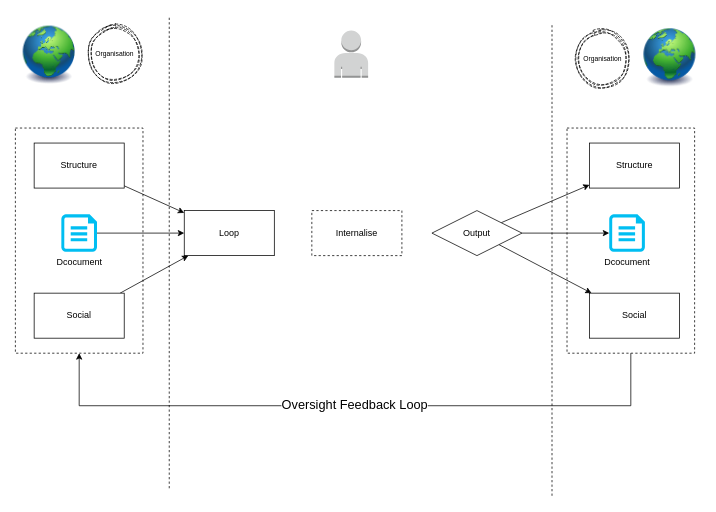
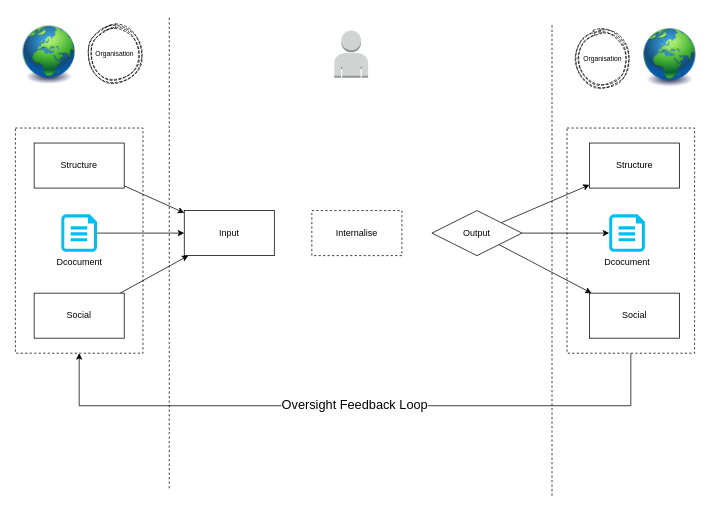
node "Loop": label "Loop" -> "Input"
